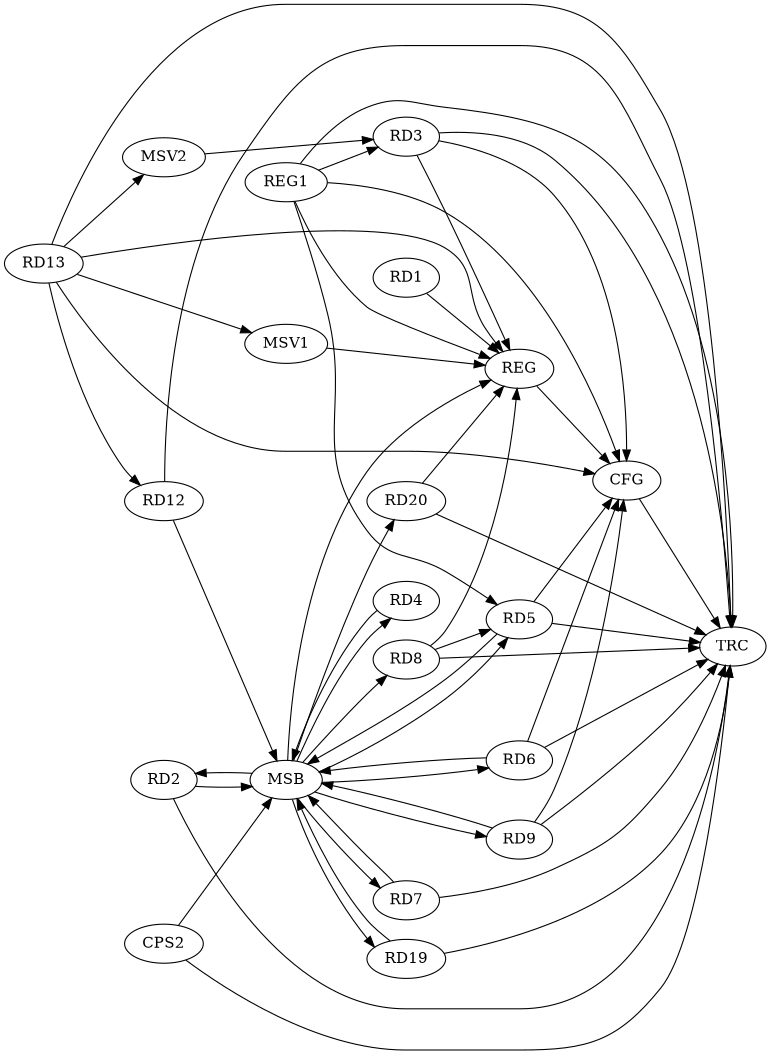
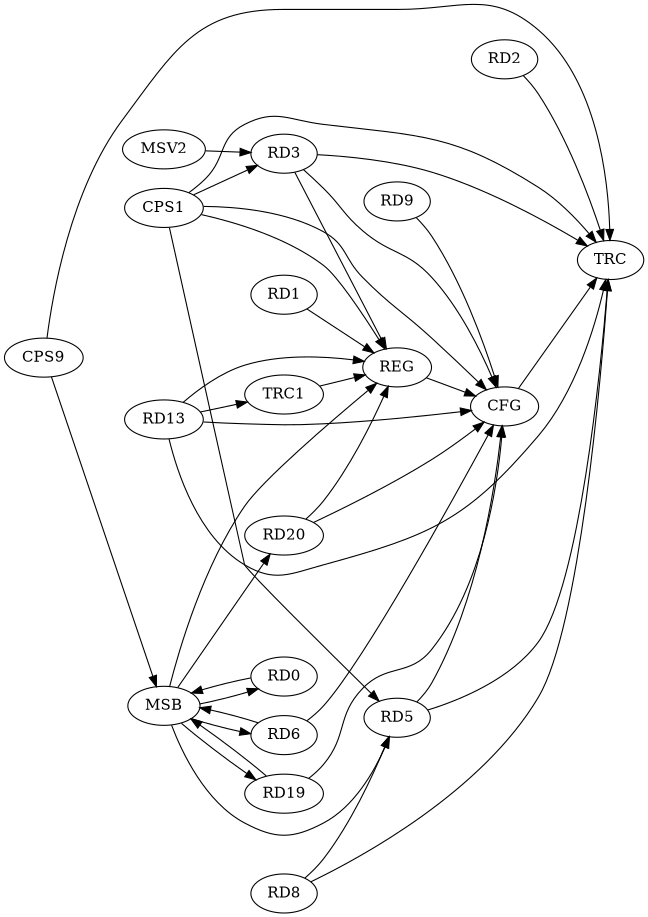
node "REG1": label "REG1" -> "CPS1"
edge "RD13" -> "MSV2": removed
node "MSV1": label "MSV1" -> "TRC1"
node "RD12": removed
edge "RD8" -> "REG": removed
edge "RD20" -> "TRC": now "RD20" -> "CFG"
node "RD4": label "RD4" -> "RD0"
edge "RD5" -> "MSB": removed
edge "RD6" -> "TRC": removed
edge "MSB" -> "RD8": removed
edge "RD9" -> "TRC": removed
edge "MSB" -> "RD2": removed
edge "RD2" -> "MSB": removed
edge "RD9" -> "MSB": removed
edge "MSB" -> "RD9": removed
edge "RD19" -> "TRC": now "RD19" -> "CFG"
node "RD7": removed
node "CPS2": label "CPS2" -> "CPS9"
